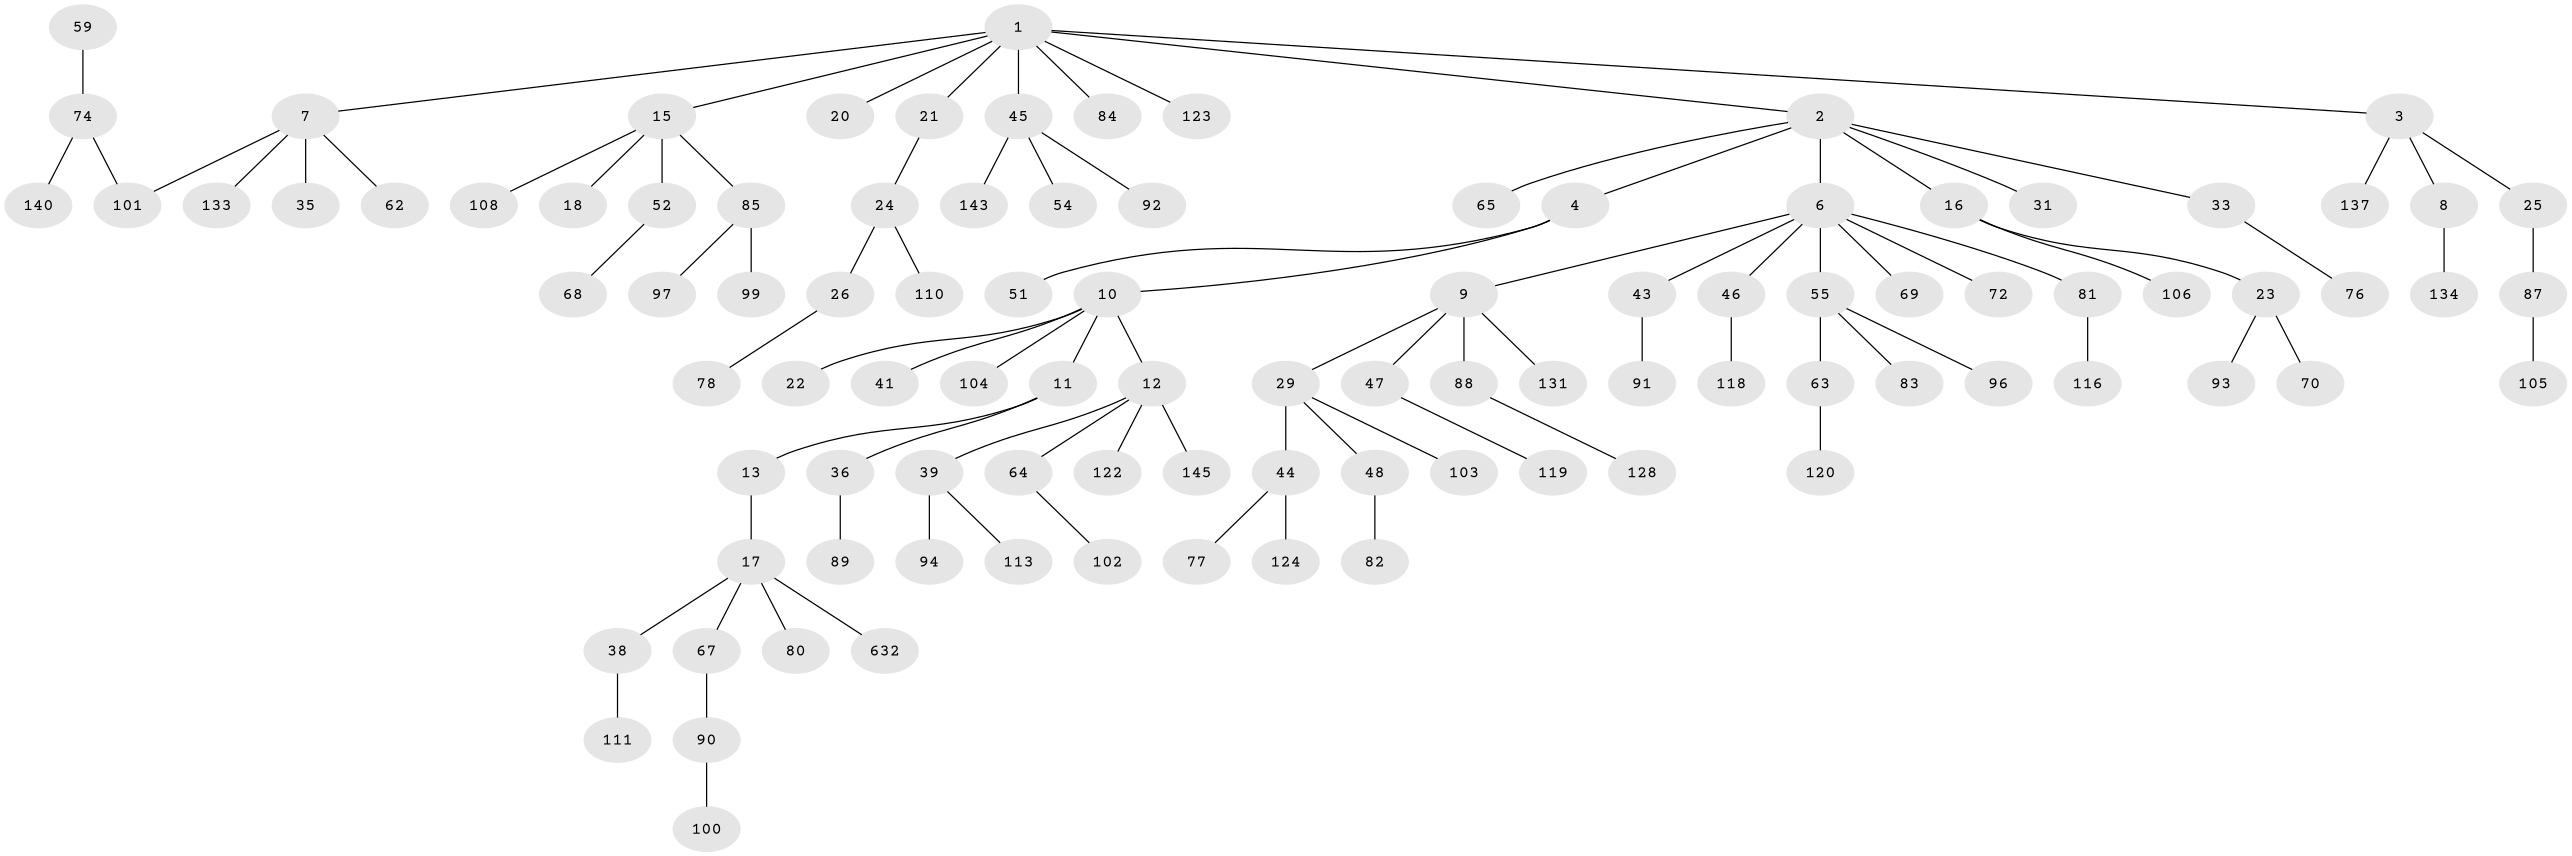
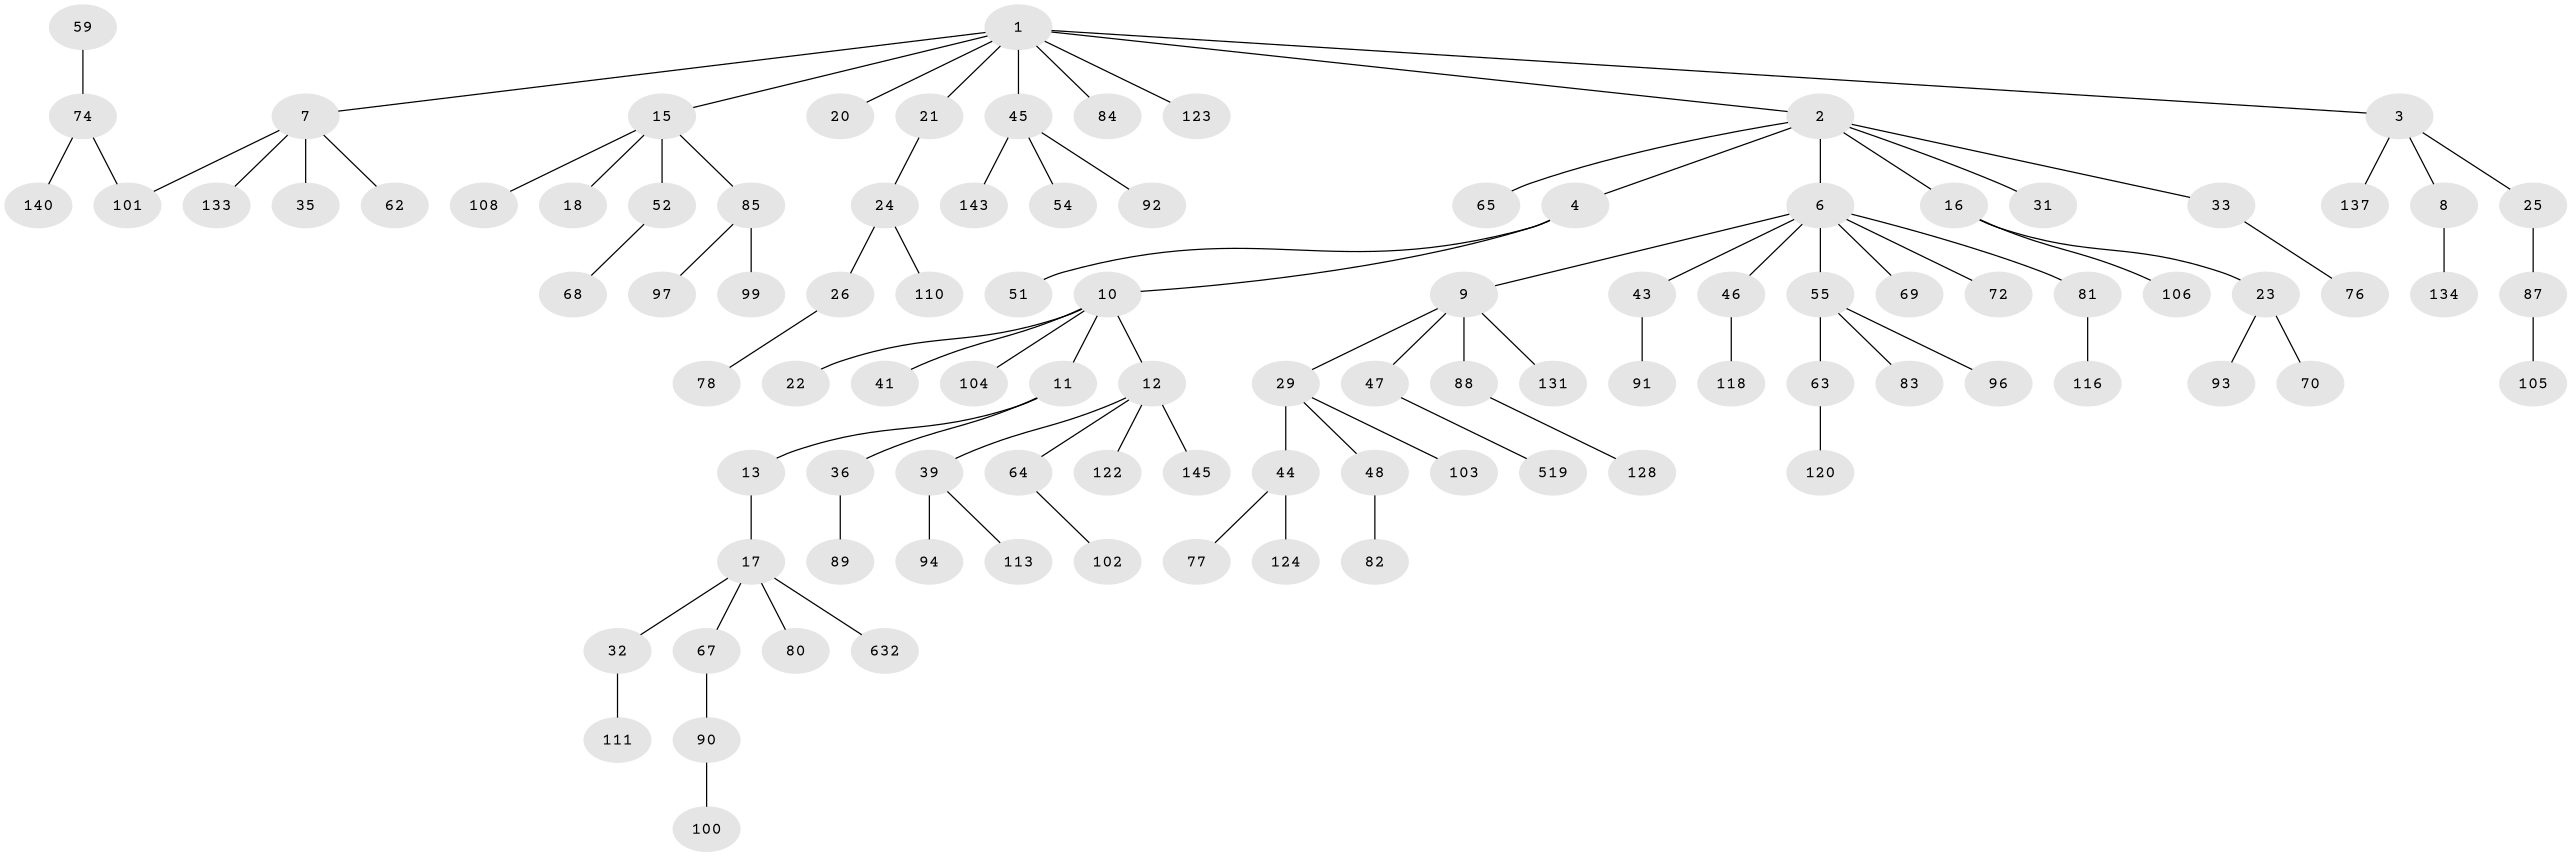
node "119": label "119" -> "519"
node "38": label "38" -> "32"
